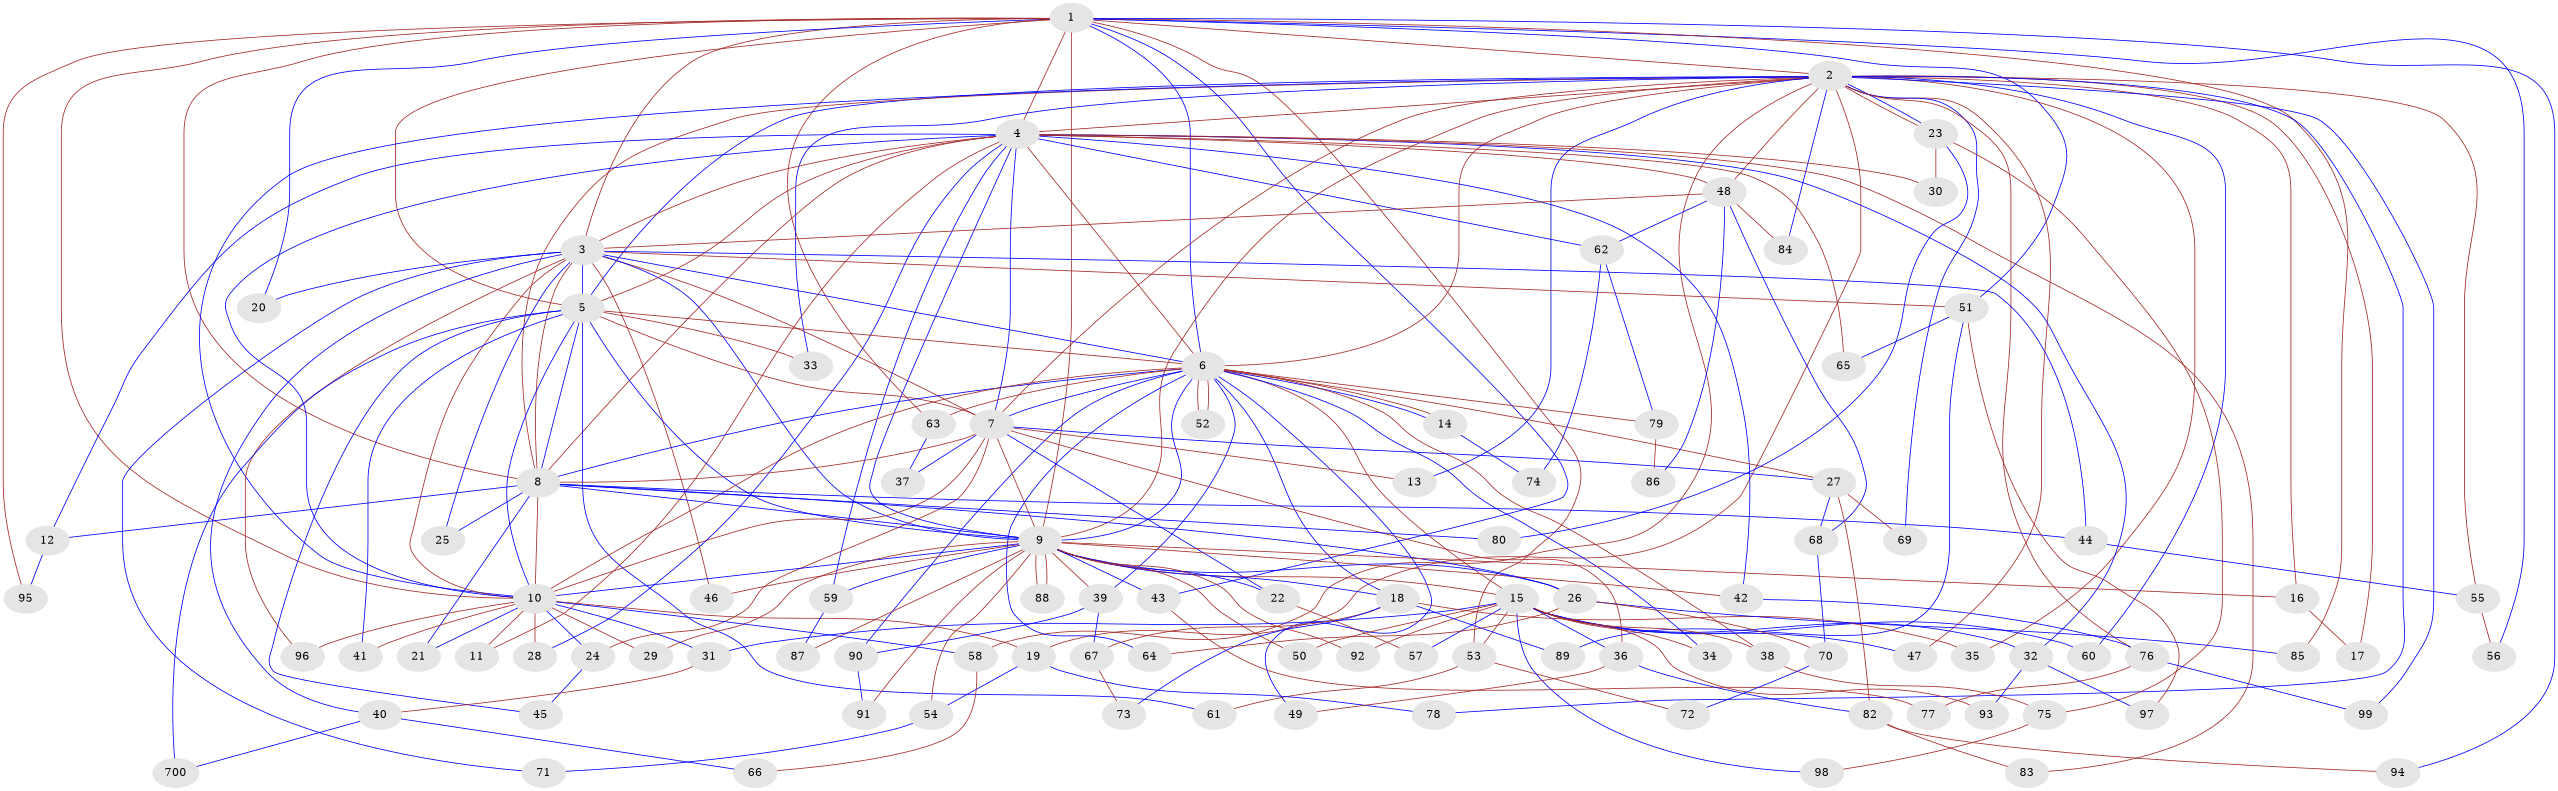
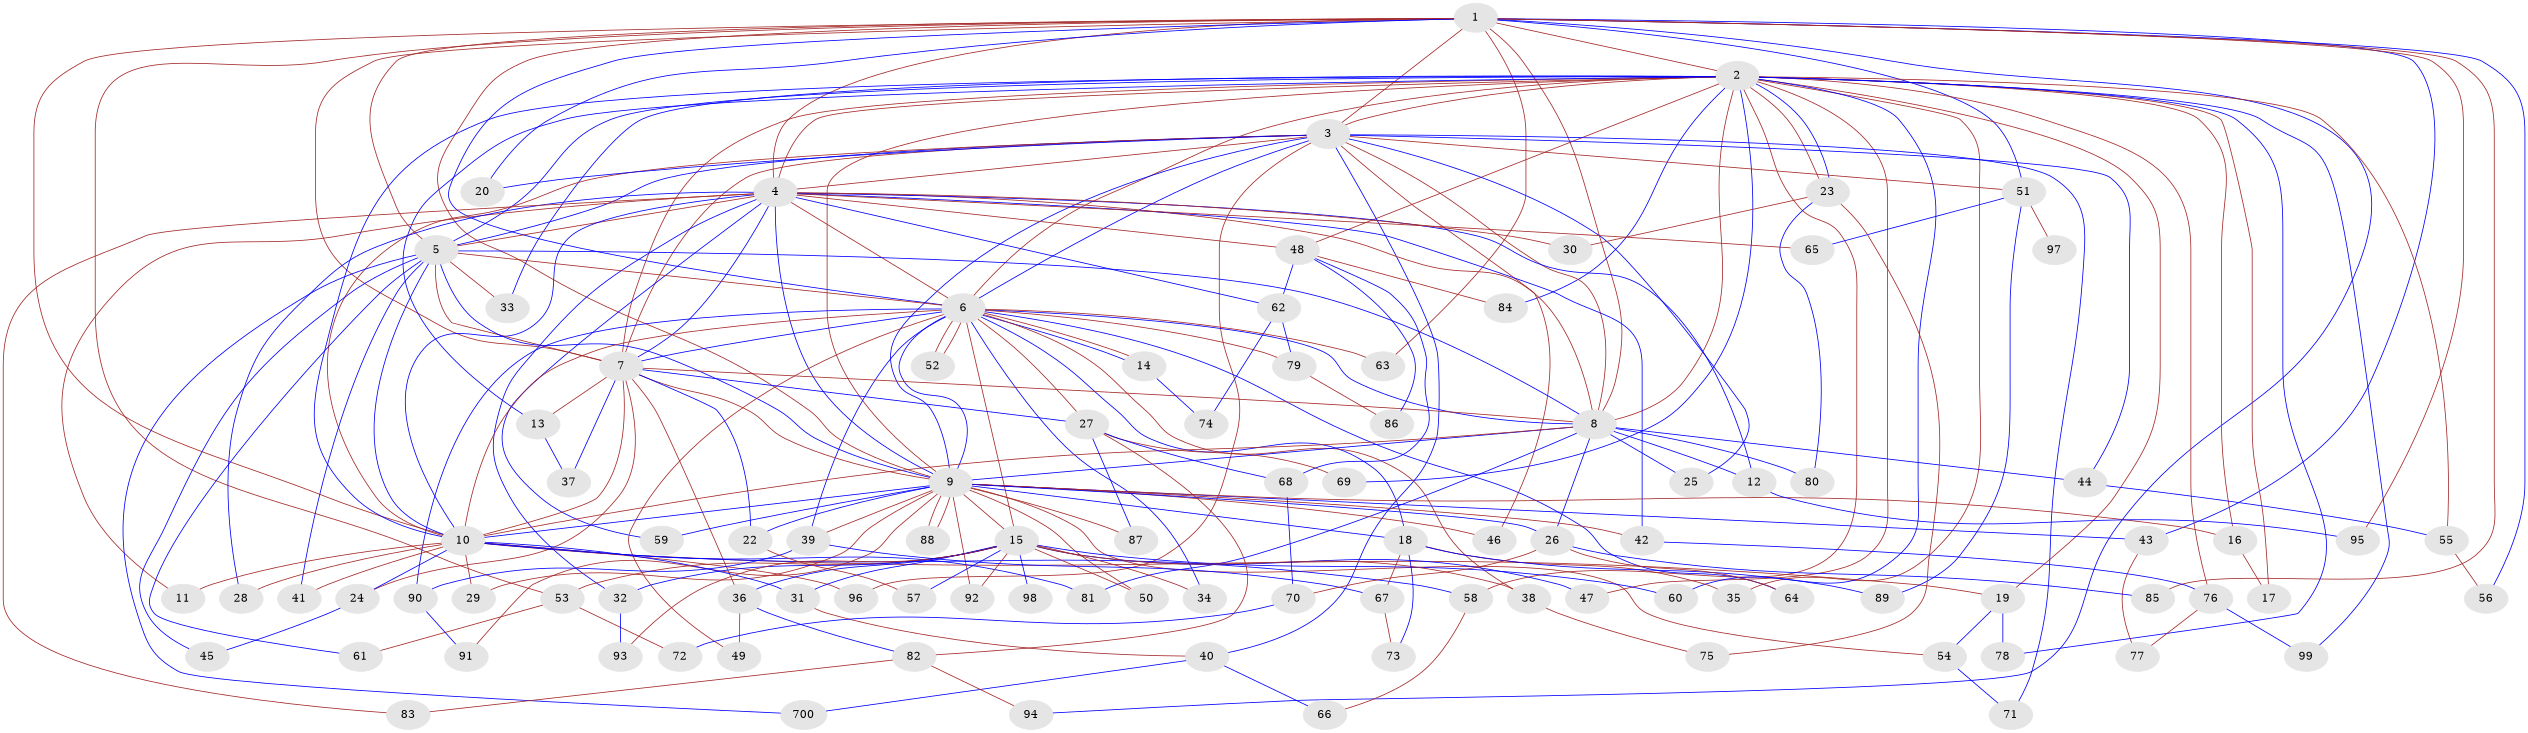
edge "1" -- "7": added
edge "48" -- "3": now "2" -- "3"
edge "63" -- "37": now "13" -- "37"
edge "6" -- "49": color blue -> brown
edge "59" -- "87": now "27" -- "87"
node "21": label "21" -> "81"
edge "32" -- "97": removed
edge "75" -- "98": removed
